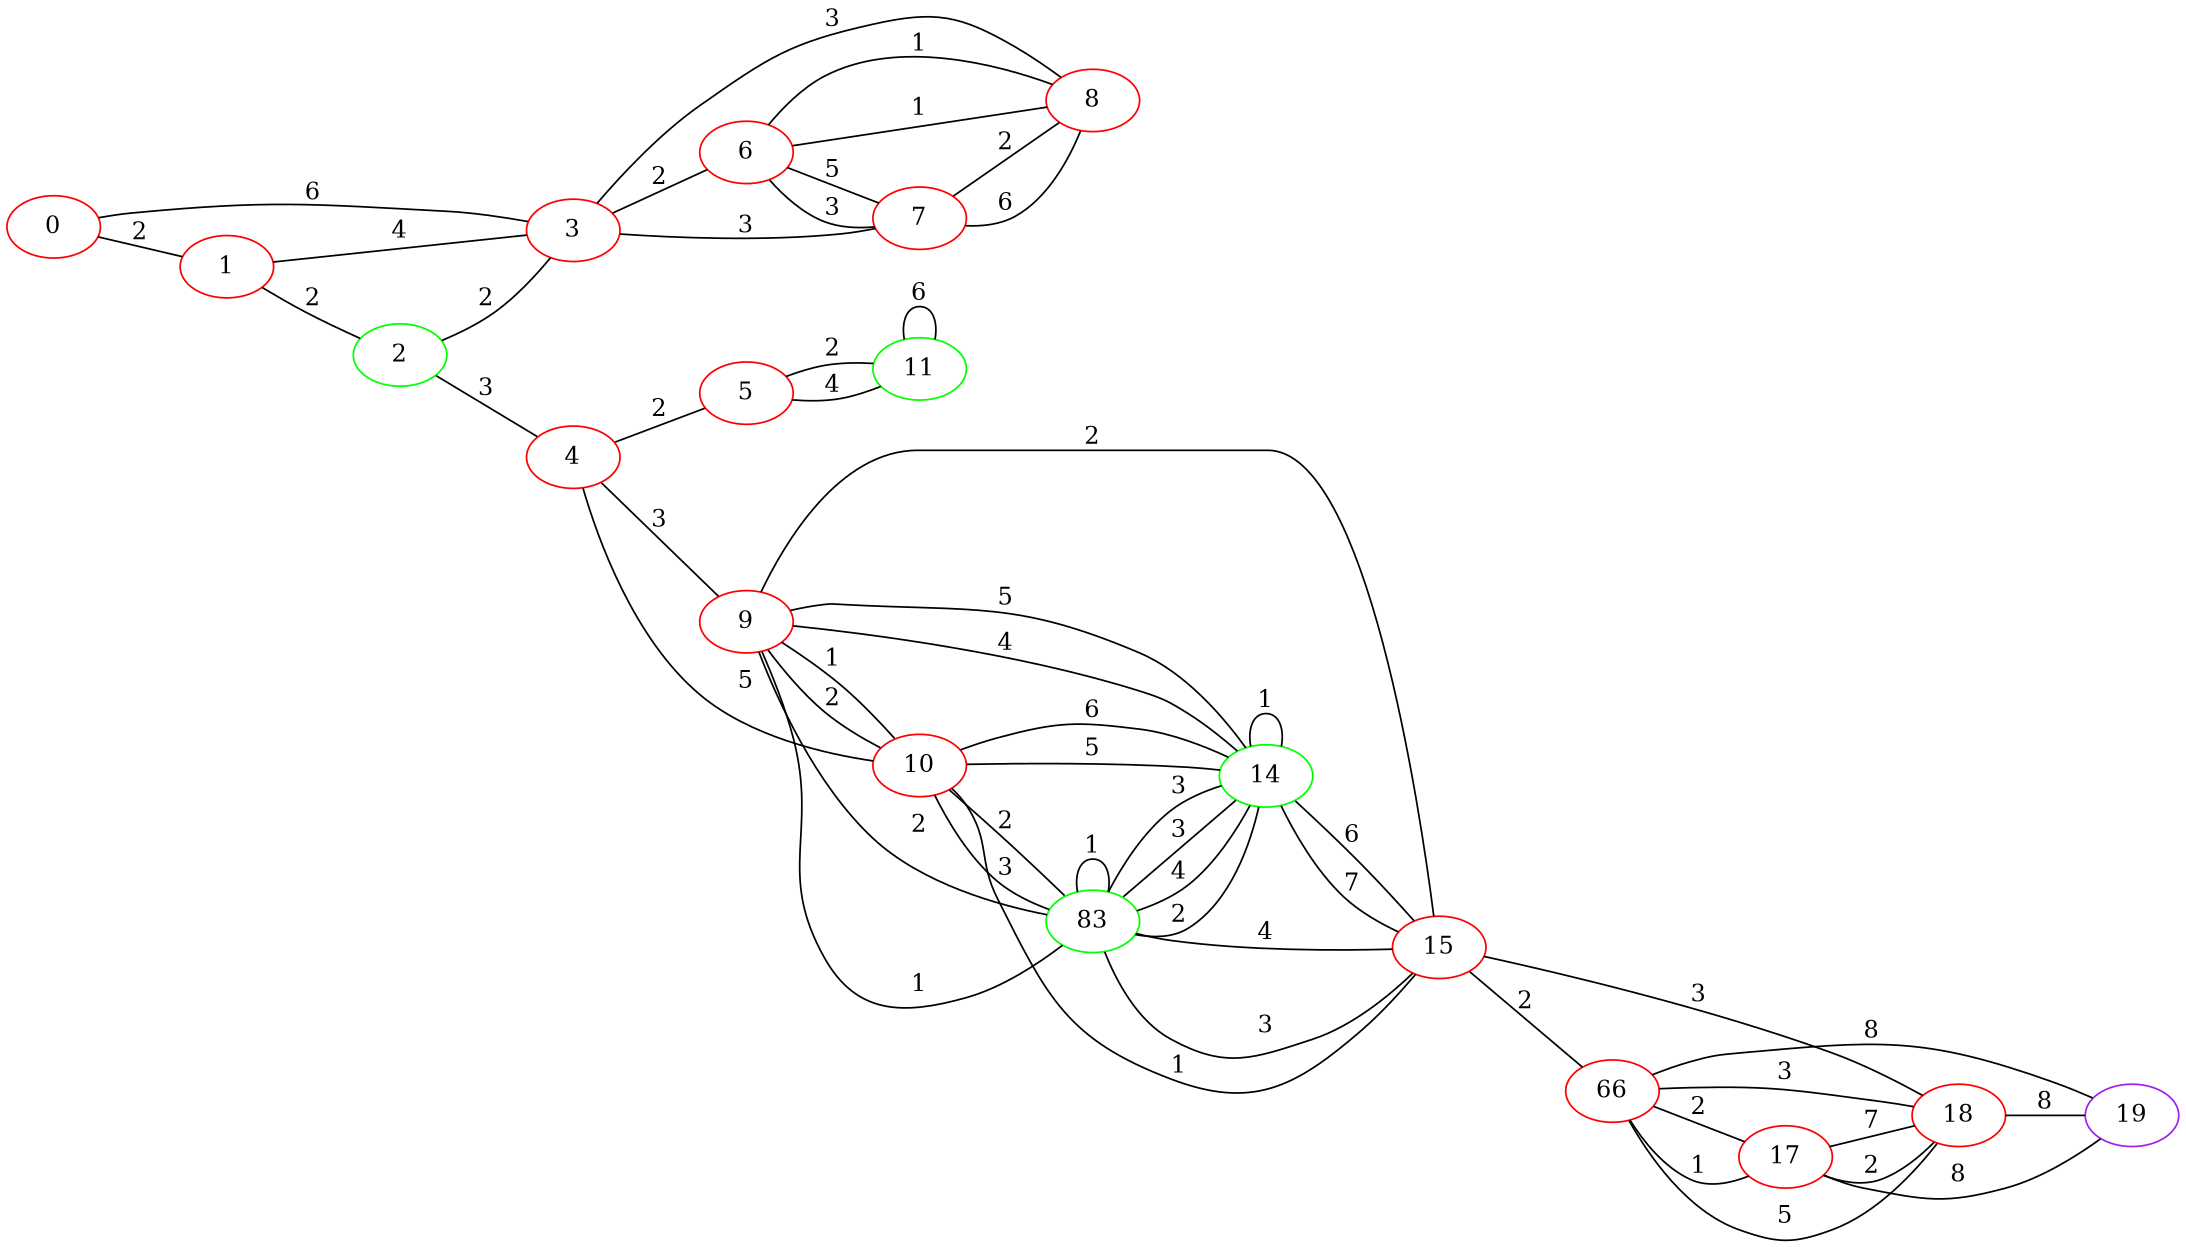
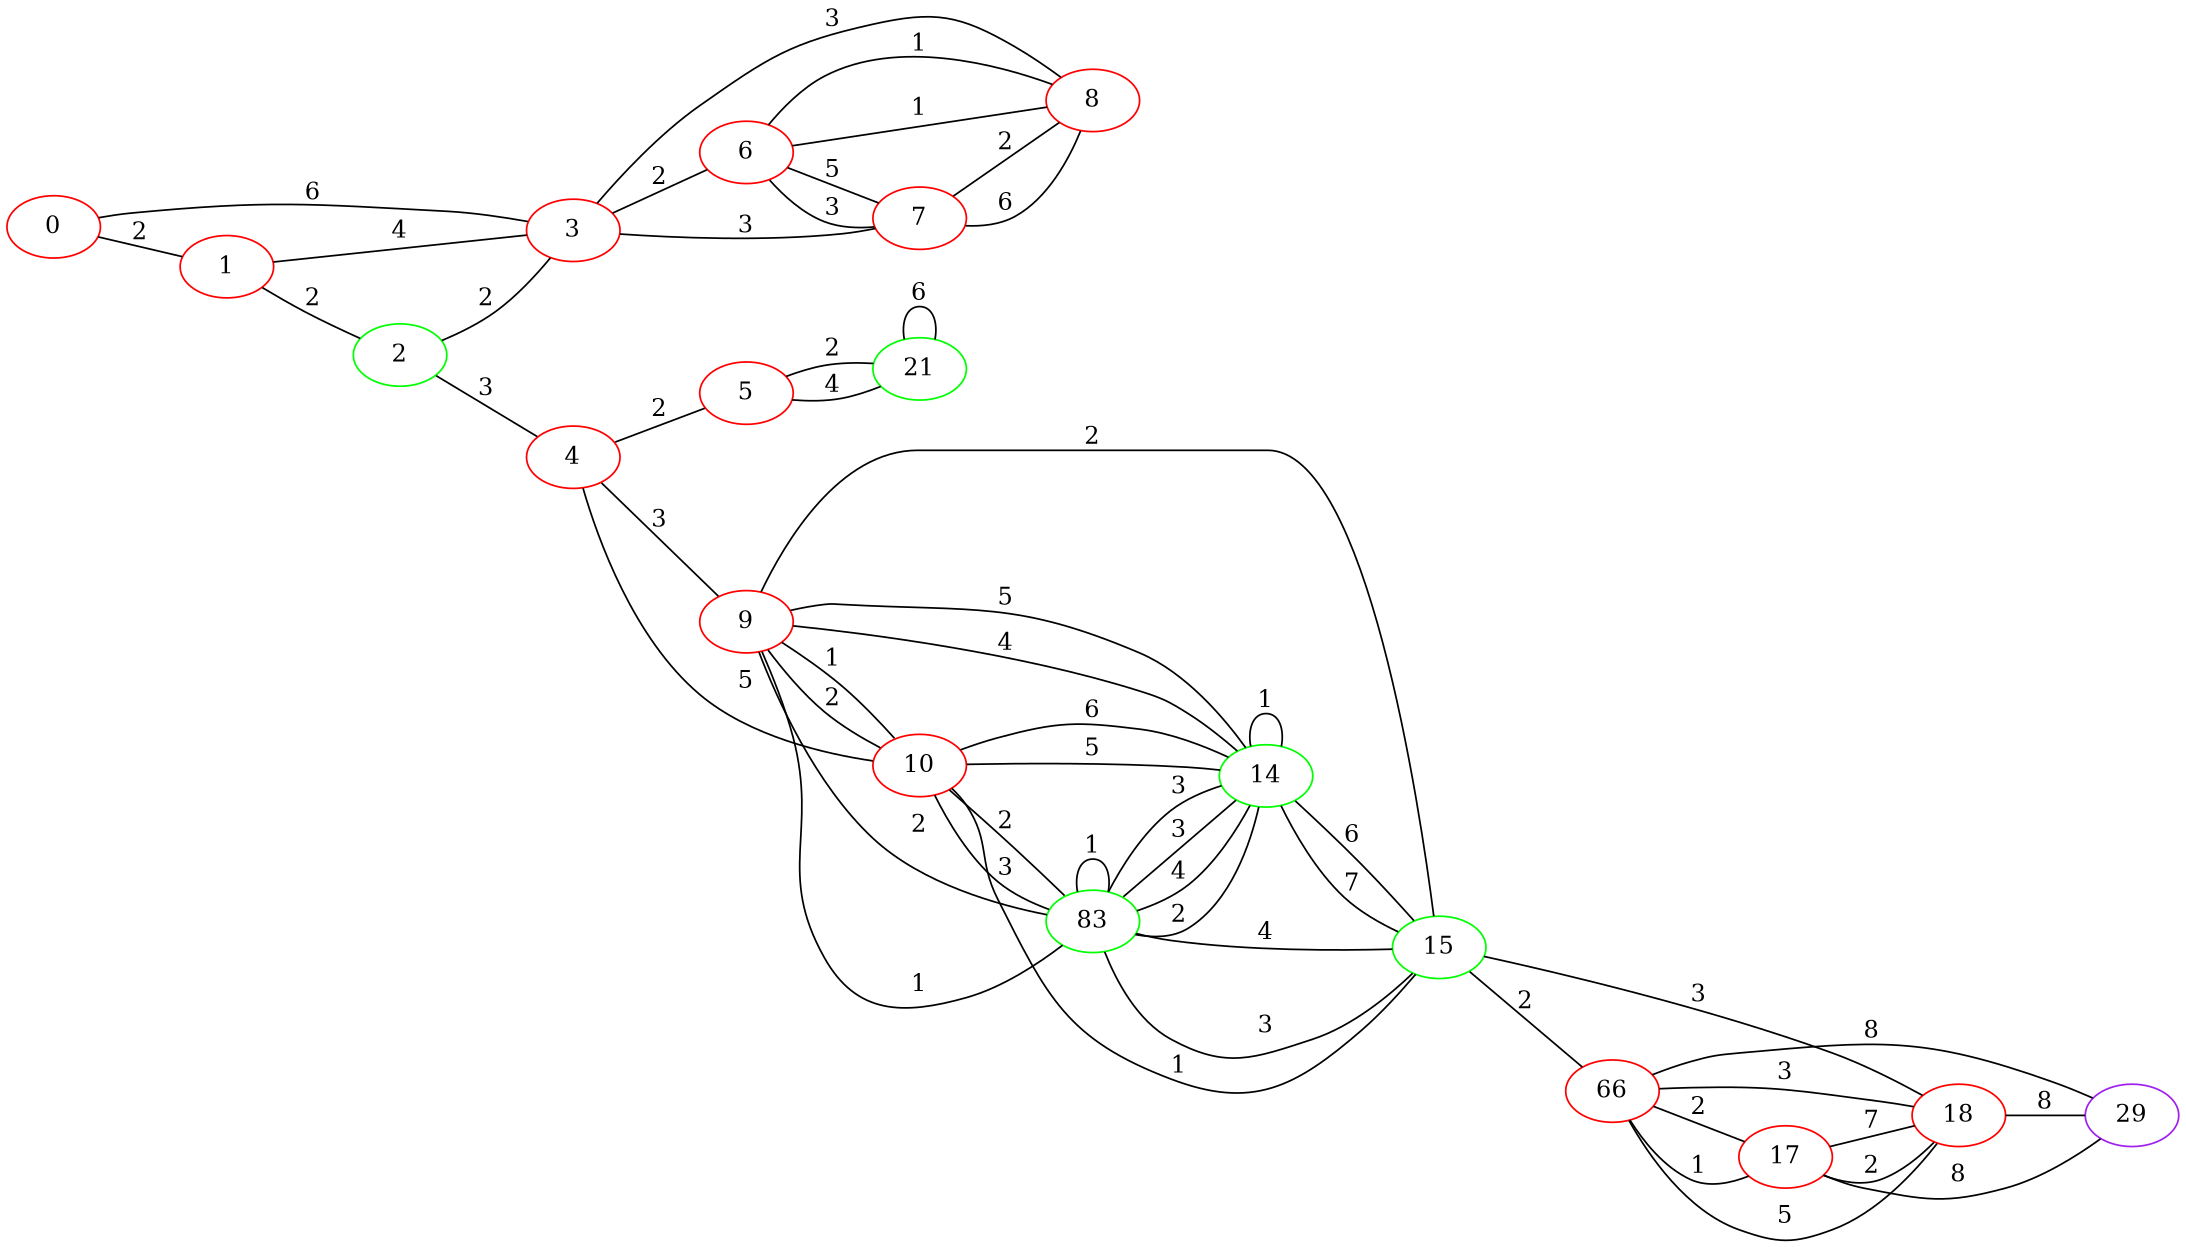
node "11": label "11" -> "21"
node "15": color red -> green
node "19": label "19" -> "29"
